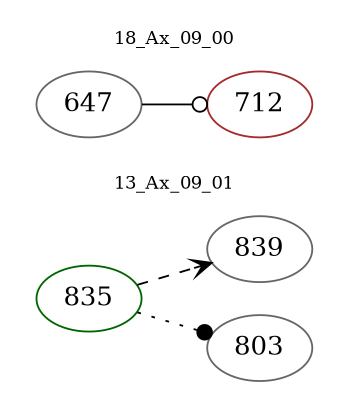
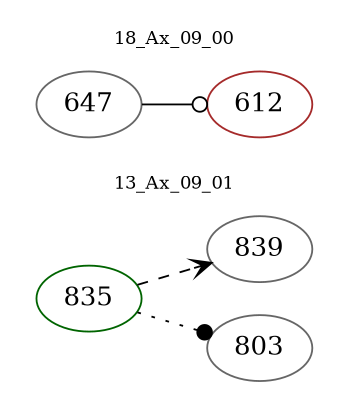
node "712": label "712" -> "612"
